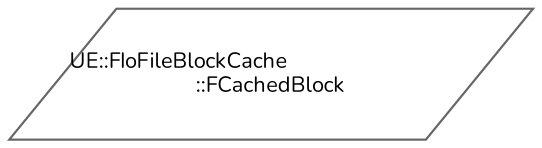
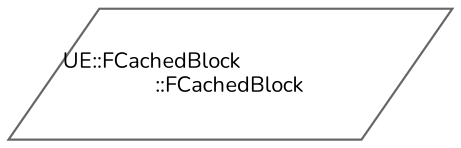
node "UE::FIoFileBlockCache ::FCachedBlock": label "UE::FIoFileBlockCache ::FCachedBlock" -> "UE::FCachedBlock ::FCachedBlock"
